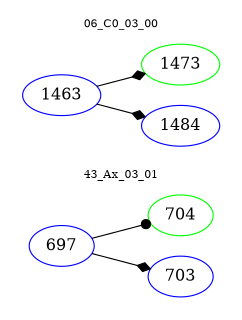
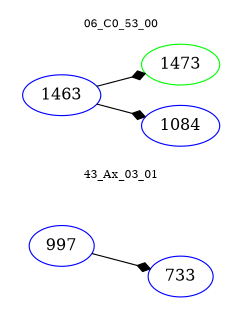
cluster "06_C0_03_00": label "06_C0_03_00" -> "06_C0_53_00"
node "1484": label "1484" -> "1084"
node "704": removed
node "697": label "697" -> "997"
node "703": label "703" -> "733"
